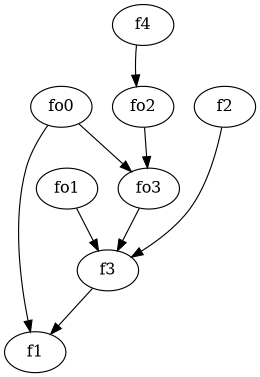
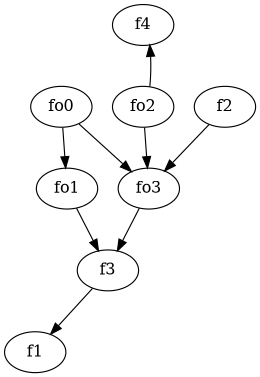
edge "f4" -> "fo2": reversed
edge "f2" -> "f3": now "f2" -> "fo3"
edge "fo0" -> "f1": now "fo0" -> "fo1"
